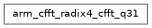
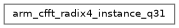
node "arm_cfft_radix4_cfft_q31": label "arm_cfft_radix4_cfft_q31" -> "arm_cfft_radix4_instance_q31"
